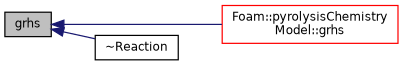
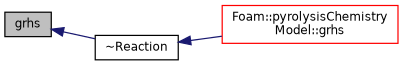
edge "Foam::pyrolysisChemistry Model::grhs" -> "grhs": now "Foam::pyrolysisChemistry Model::grhs" -> "~Reaction"
